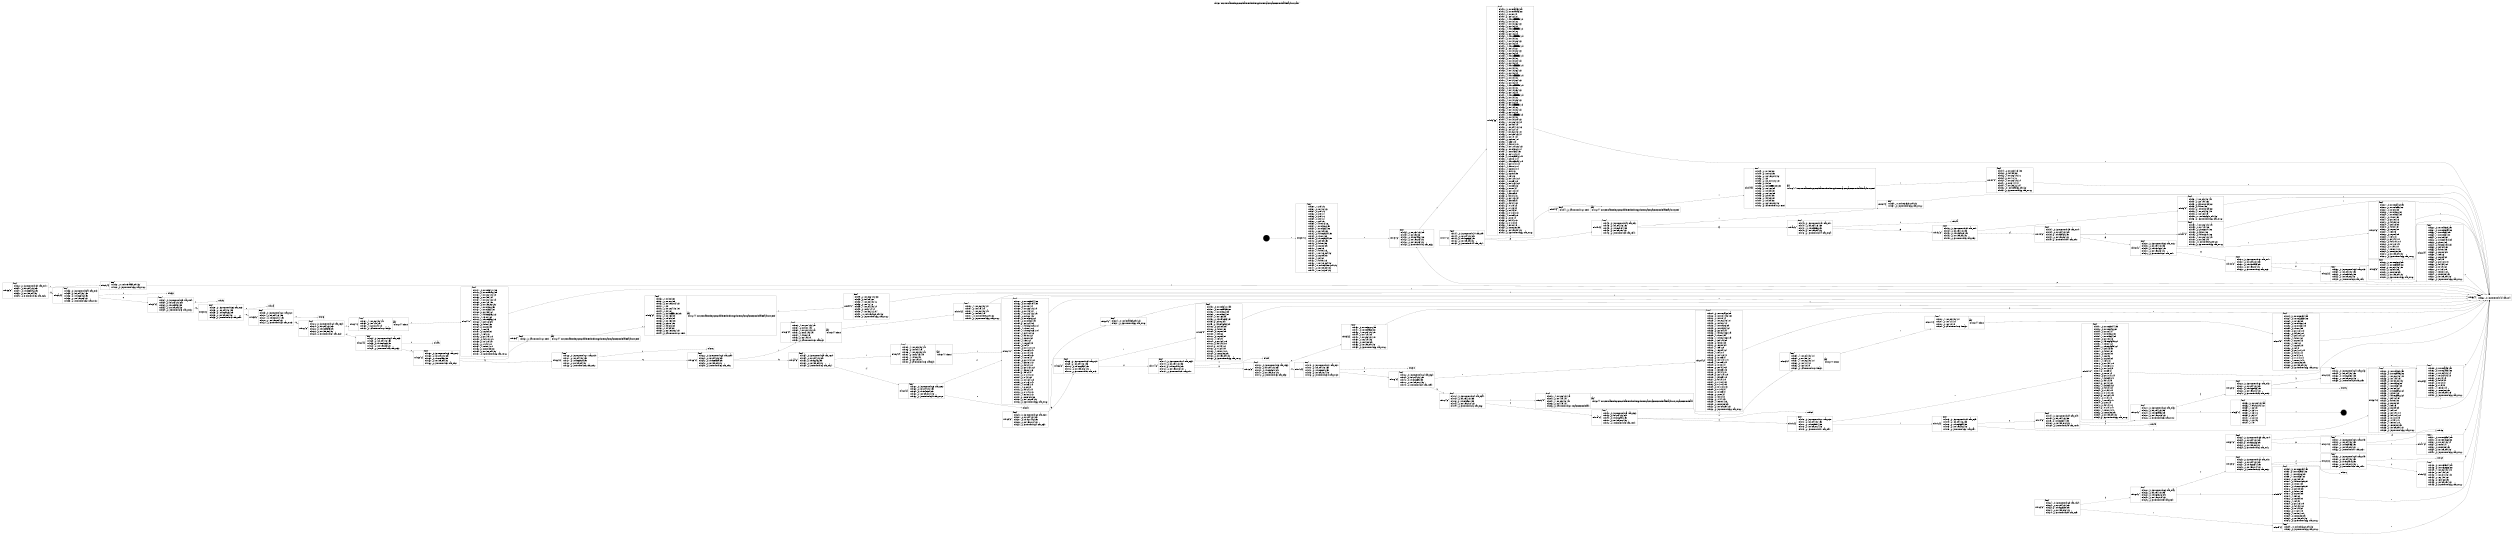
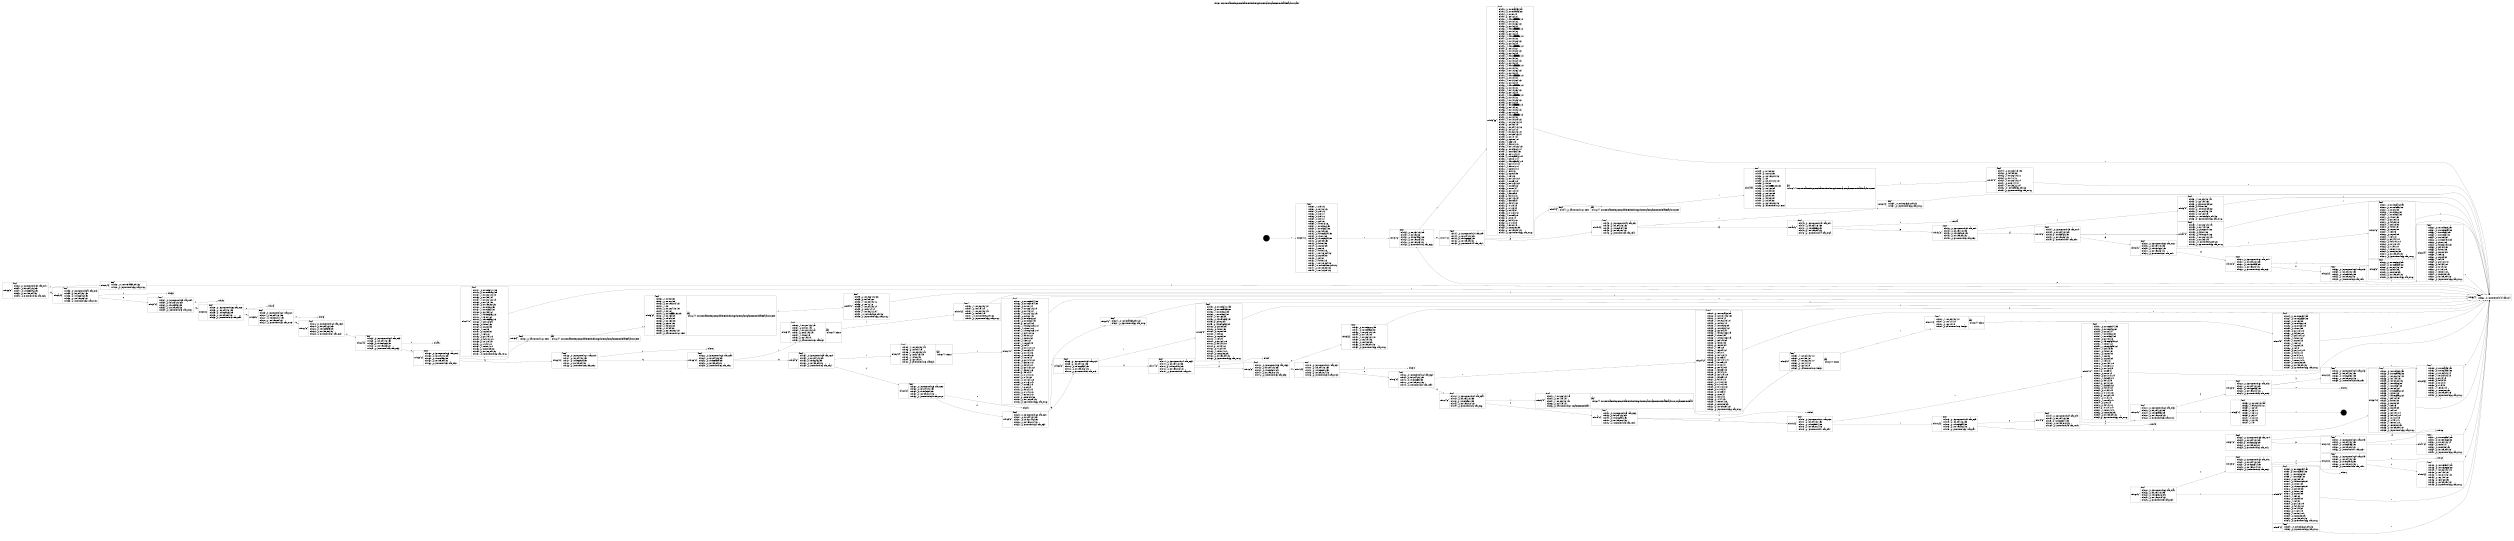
edge "0x401454 [32]" -> "0x401474 [28]": added, label "27"
node "0x401c37 [16]": removed
edge "0x4016c0 [28]" -> "0x401e81 [172]": now "0x4016c0 [28]" -> "0x4016dc [28]"
node "0x401864 [28]": removed
